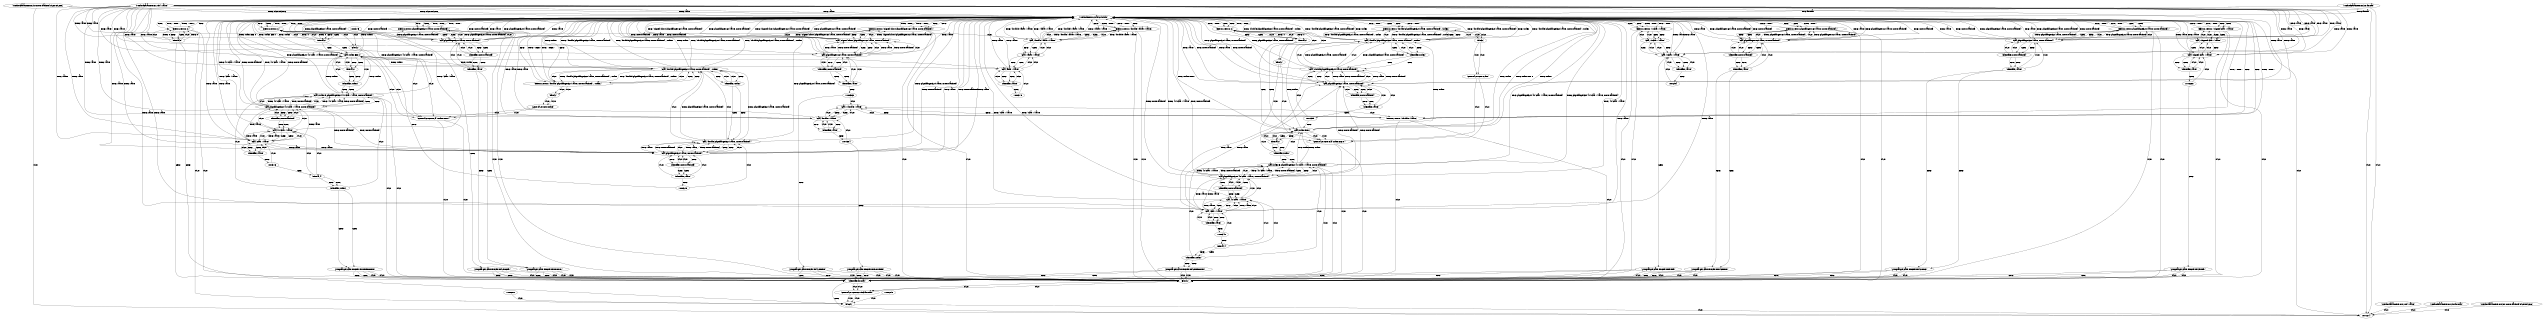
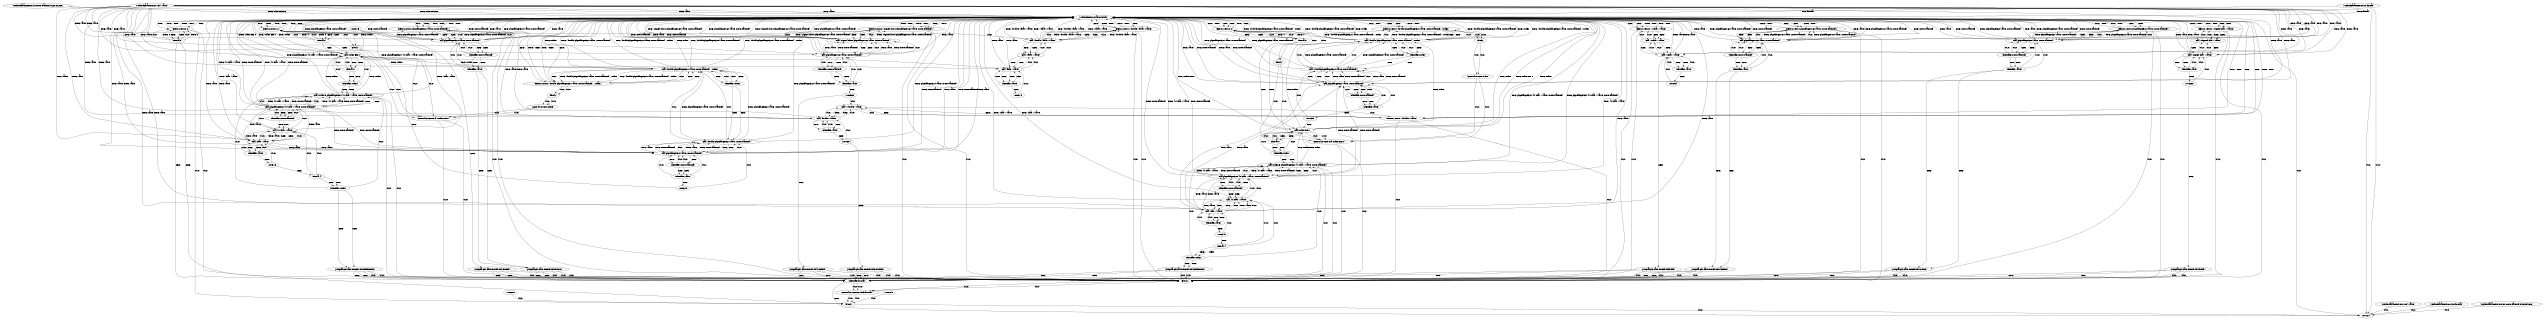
edge "(MethodParameterIn,int motorola_intel TSRMLS_DC)" -> "1000274": removed, label "AST:"
